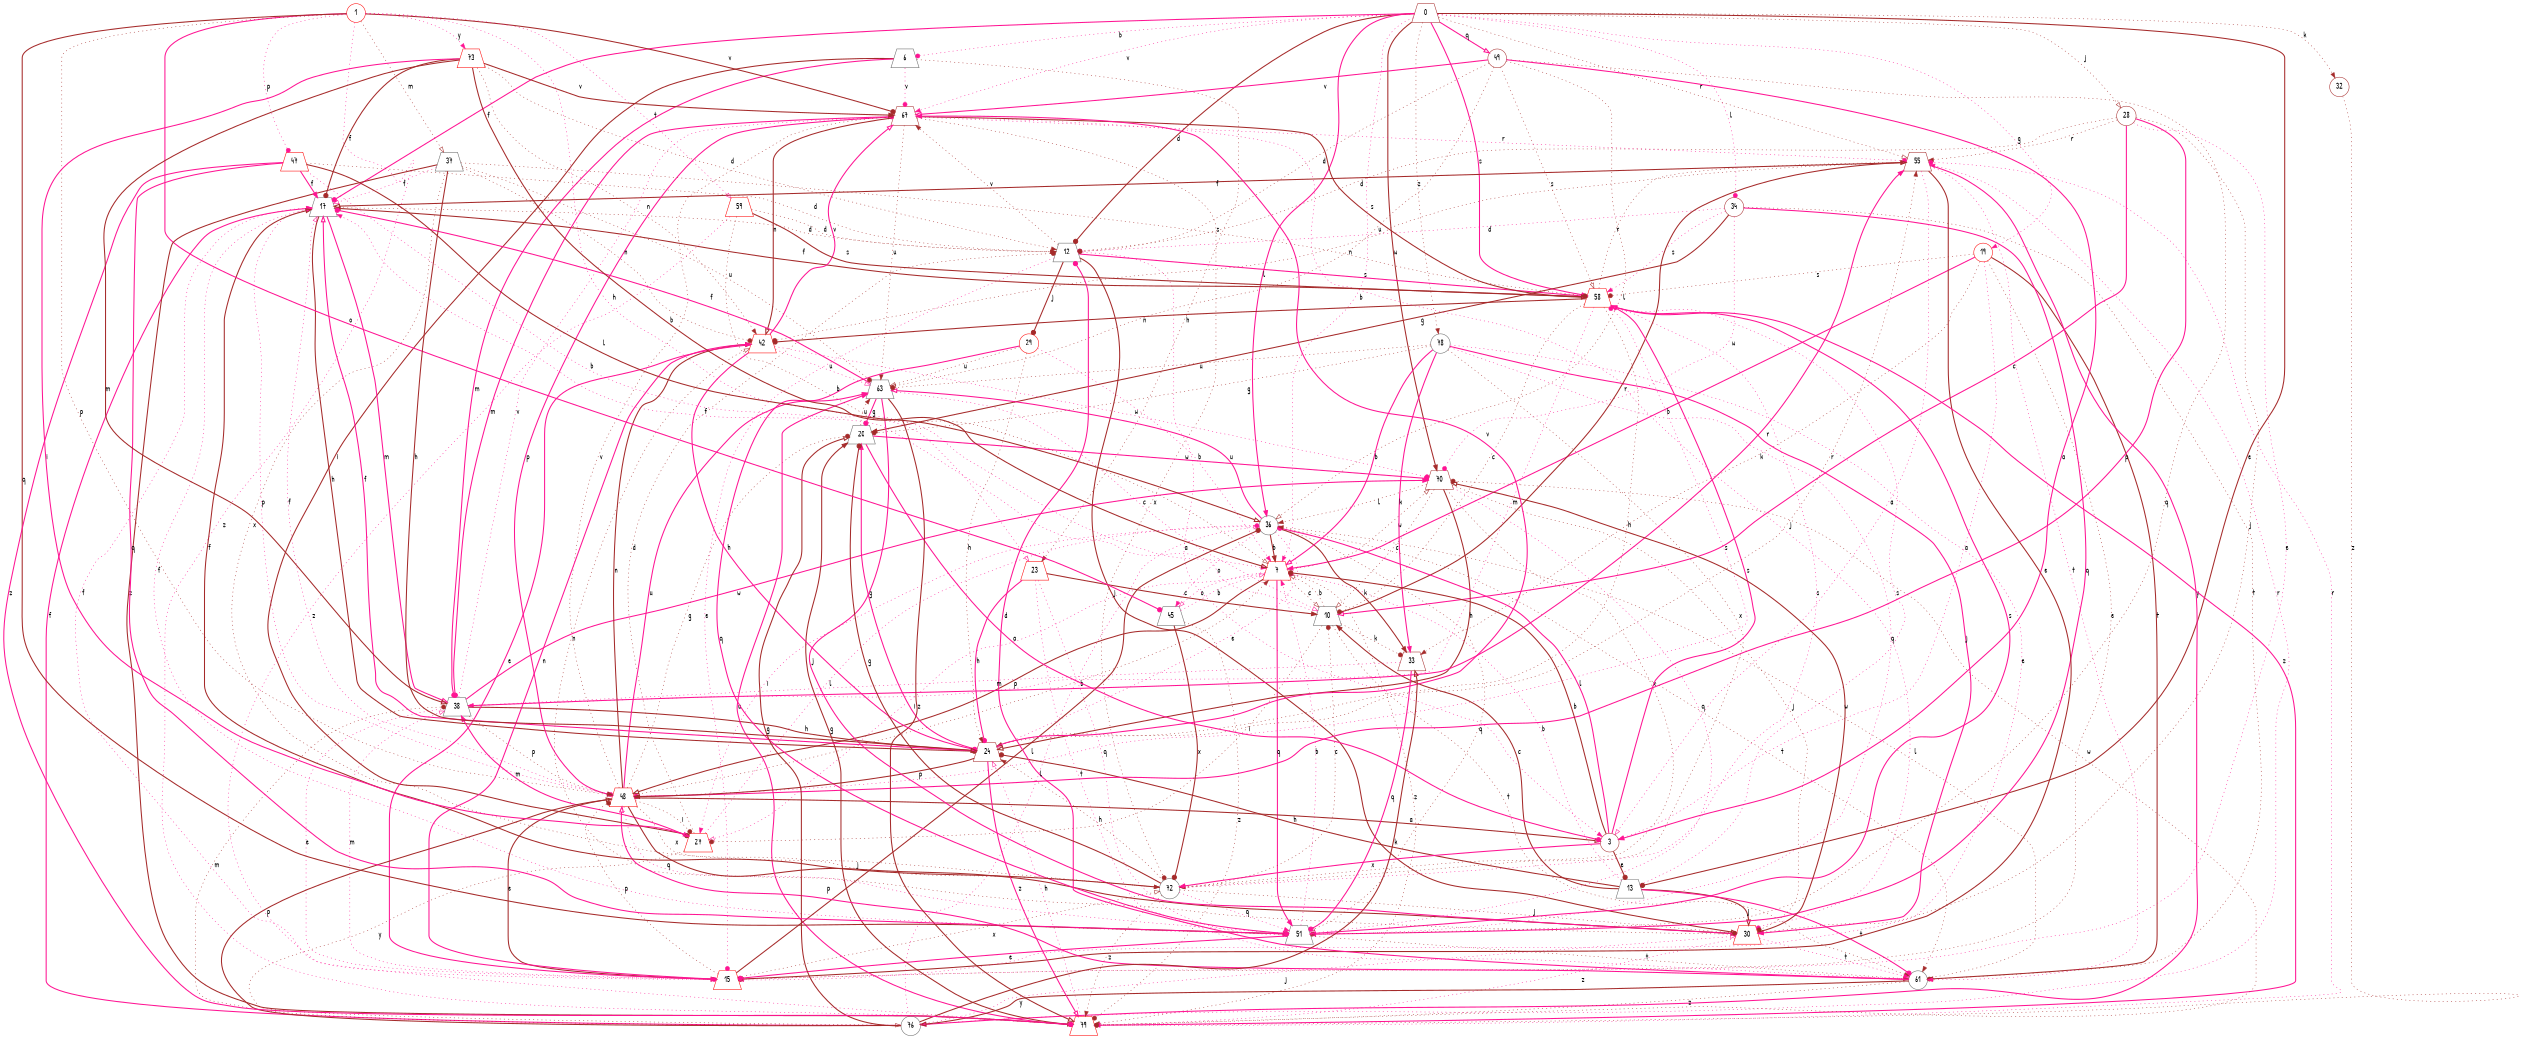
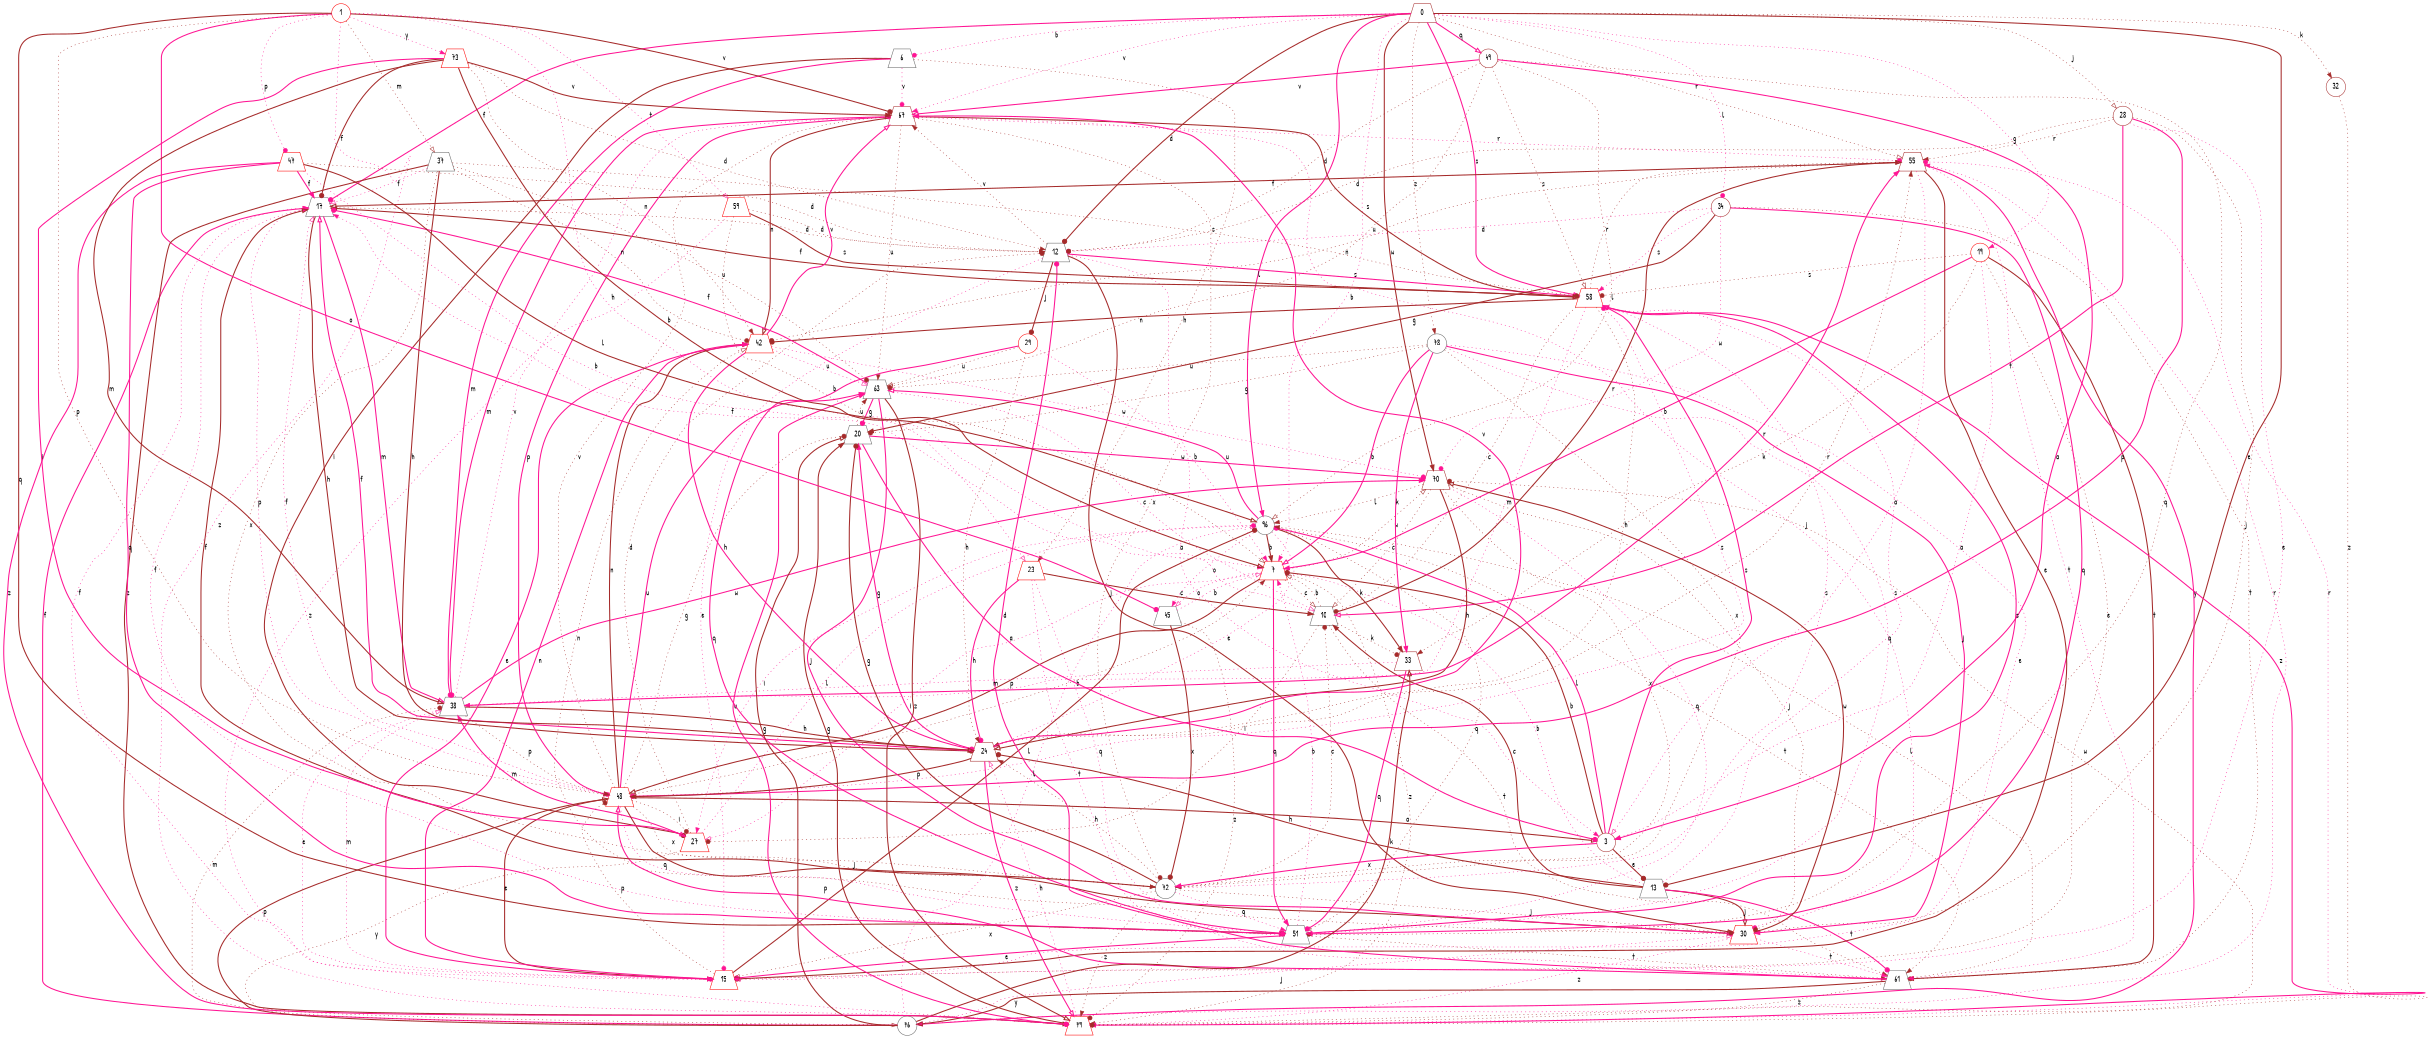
edge "28" -> "10": label "c" -> "t"
node "36": label "36" -> "96"
edge "15" -> "72": reversed
node "61": shape circle -> trapezium
